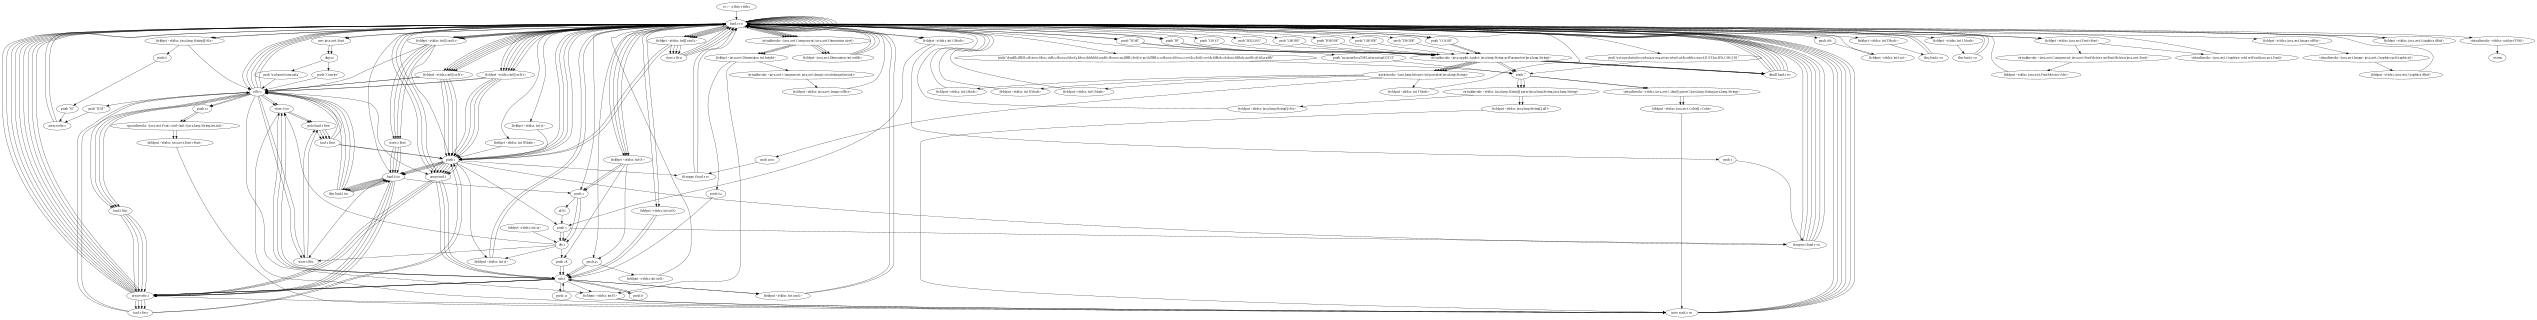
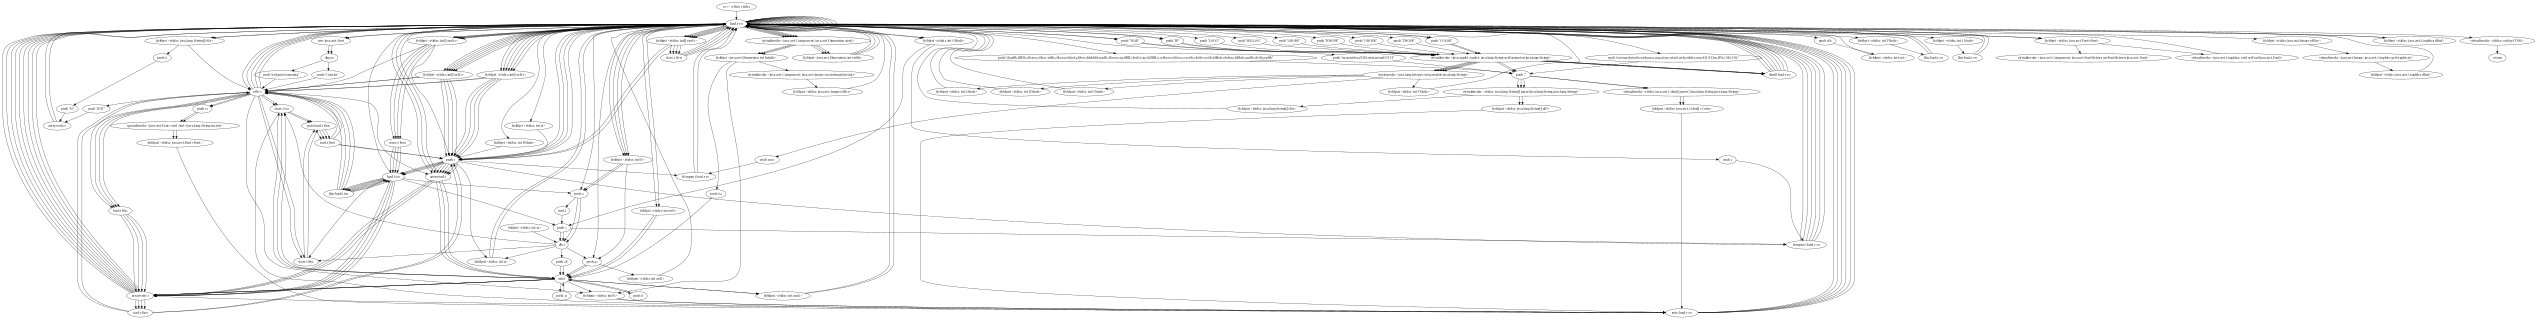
node "fieldput <rtidx1: java.awt.FontMetrics vMet>": removed
edge "push 1" -> "push 3": now "load.i i50" -> "push 3"
edge "fieldget <rtidx1: int tY>" -> "push 28": removed
node "aID.i": label "aID.i" -> "mul.i"
edge "div.i" -> "push 43": added
node "goto ranX.r r0": label "goto ranX.r r0" -> "goto load.r r0"
